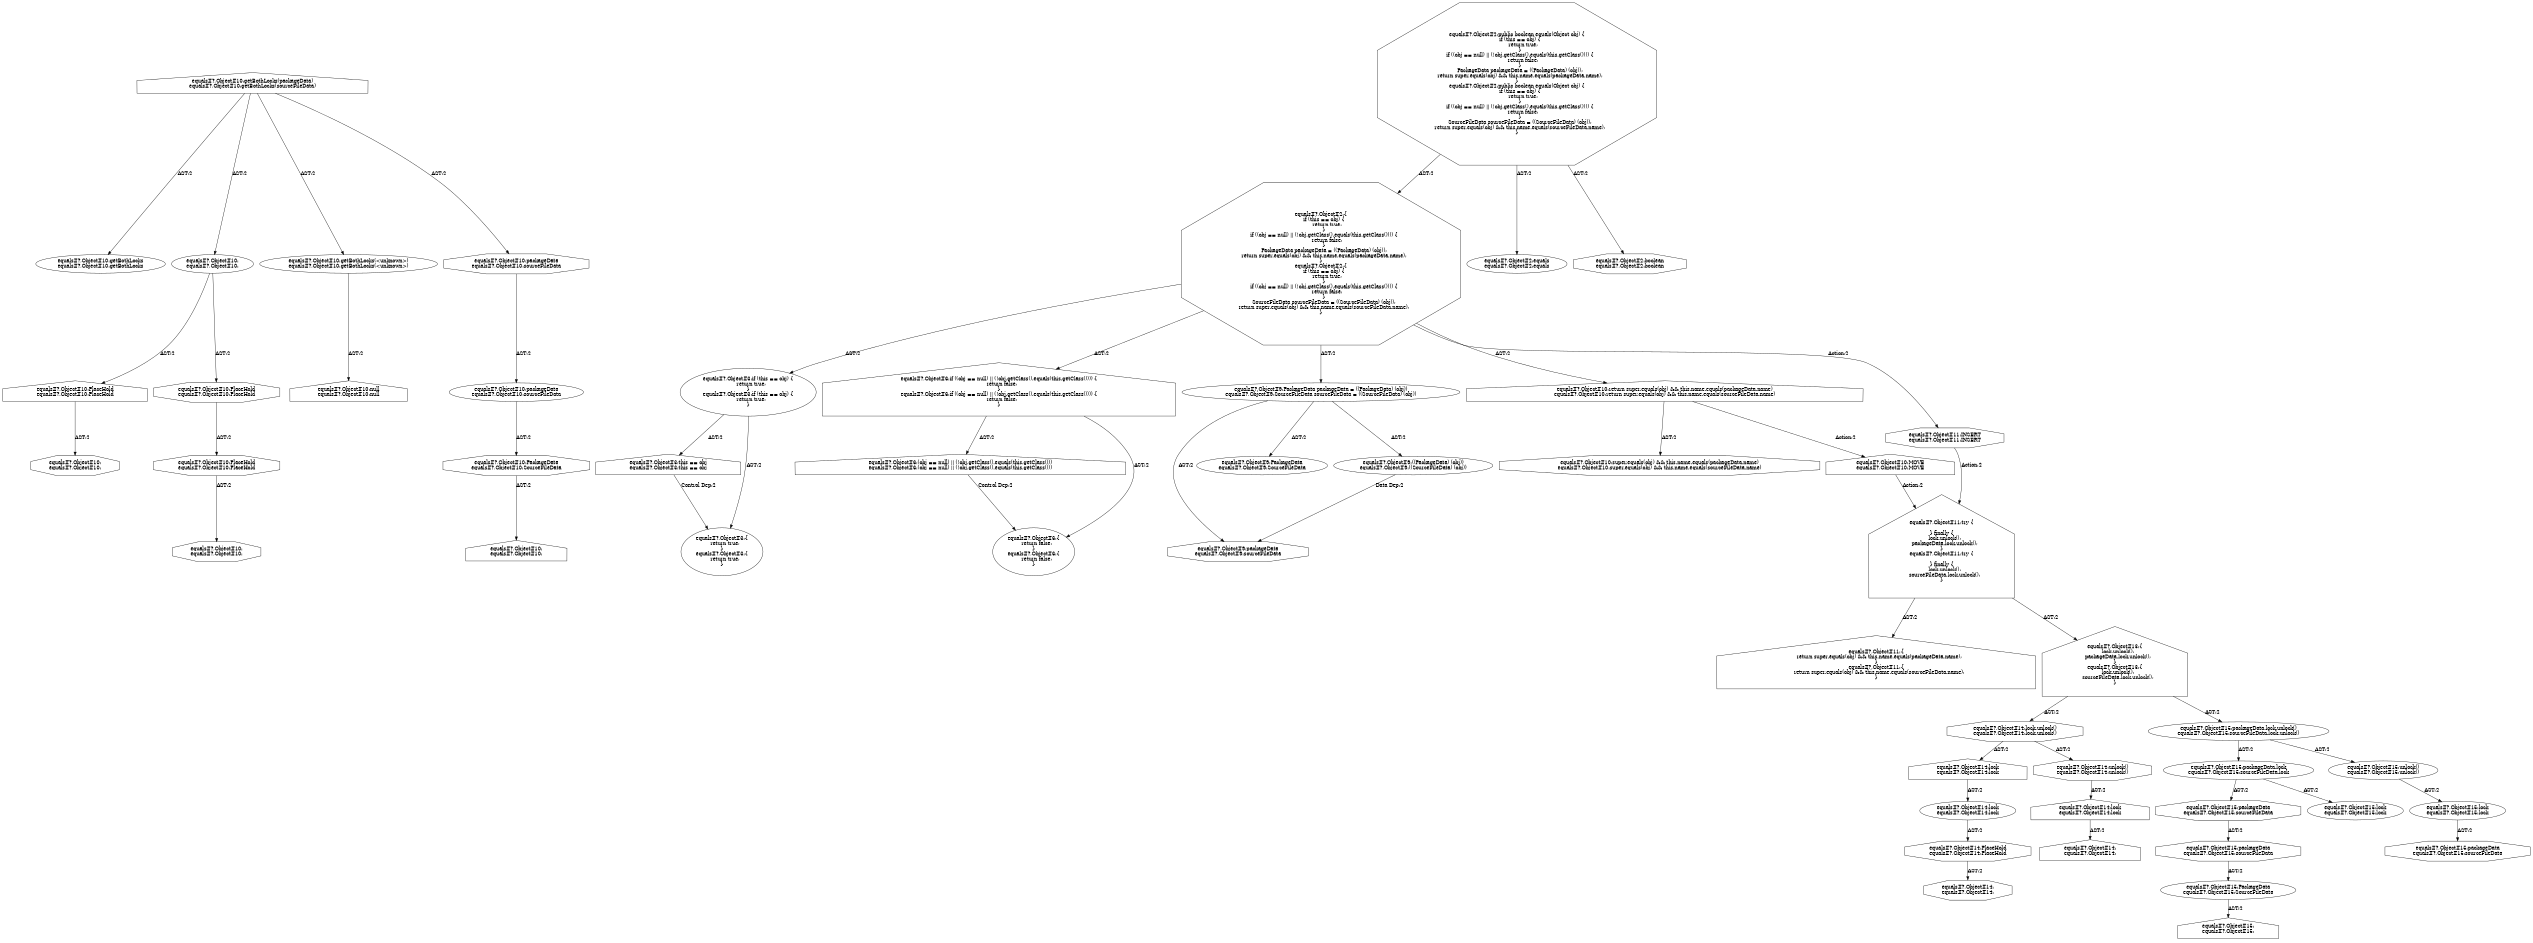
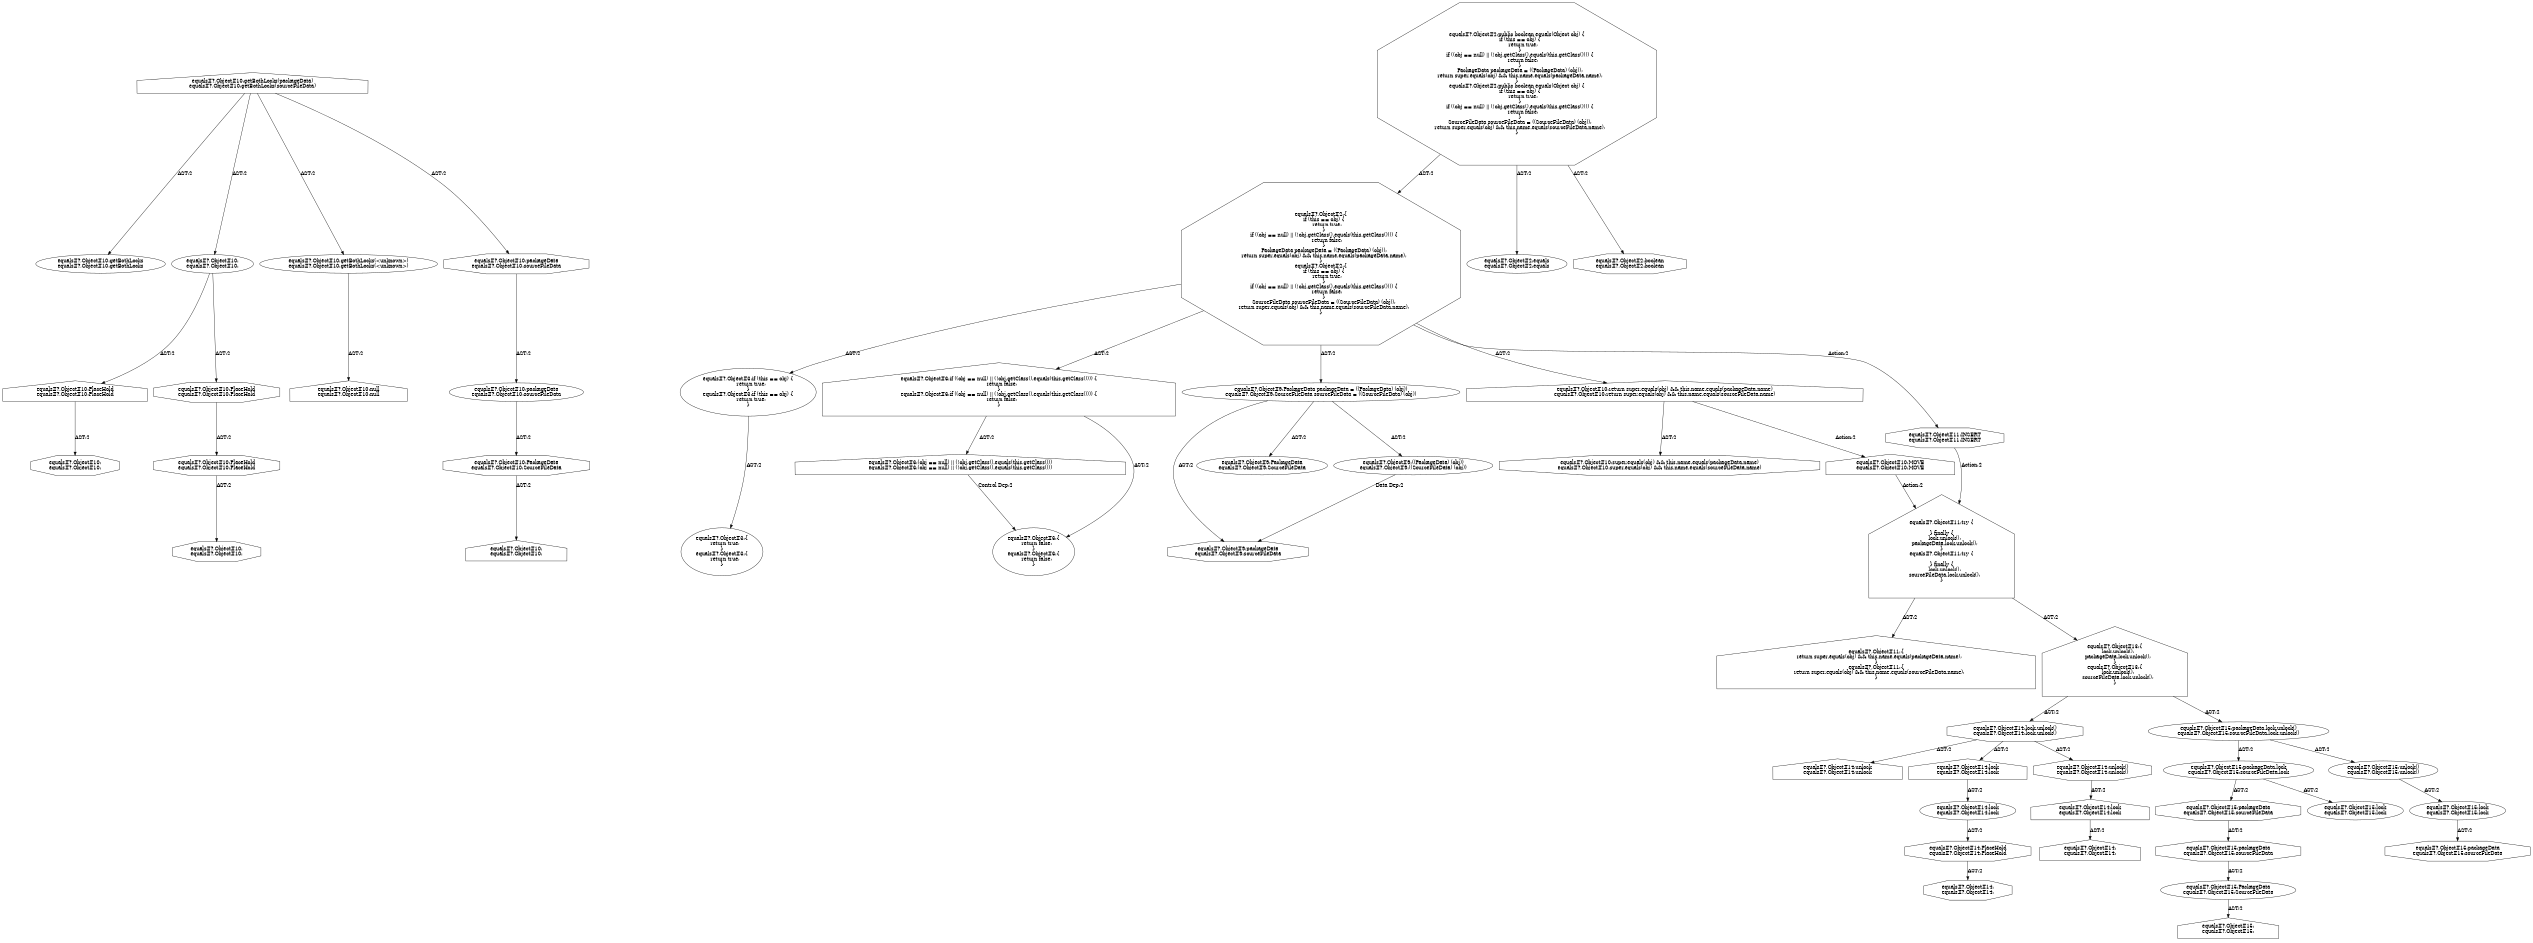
node "equals#?,Object#3:this == obj equals#?,Object#3:this == obj": removed
node "equals#?,Object#14:unlock equals#?,Object#14:unlock": added
